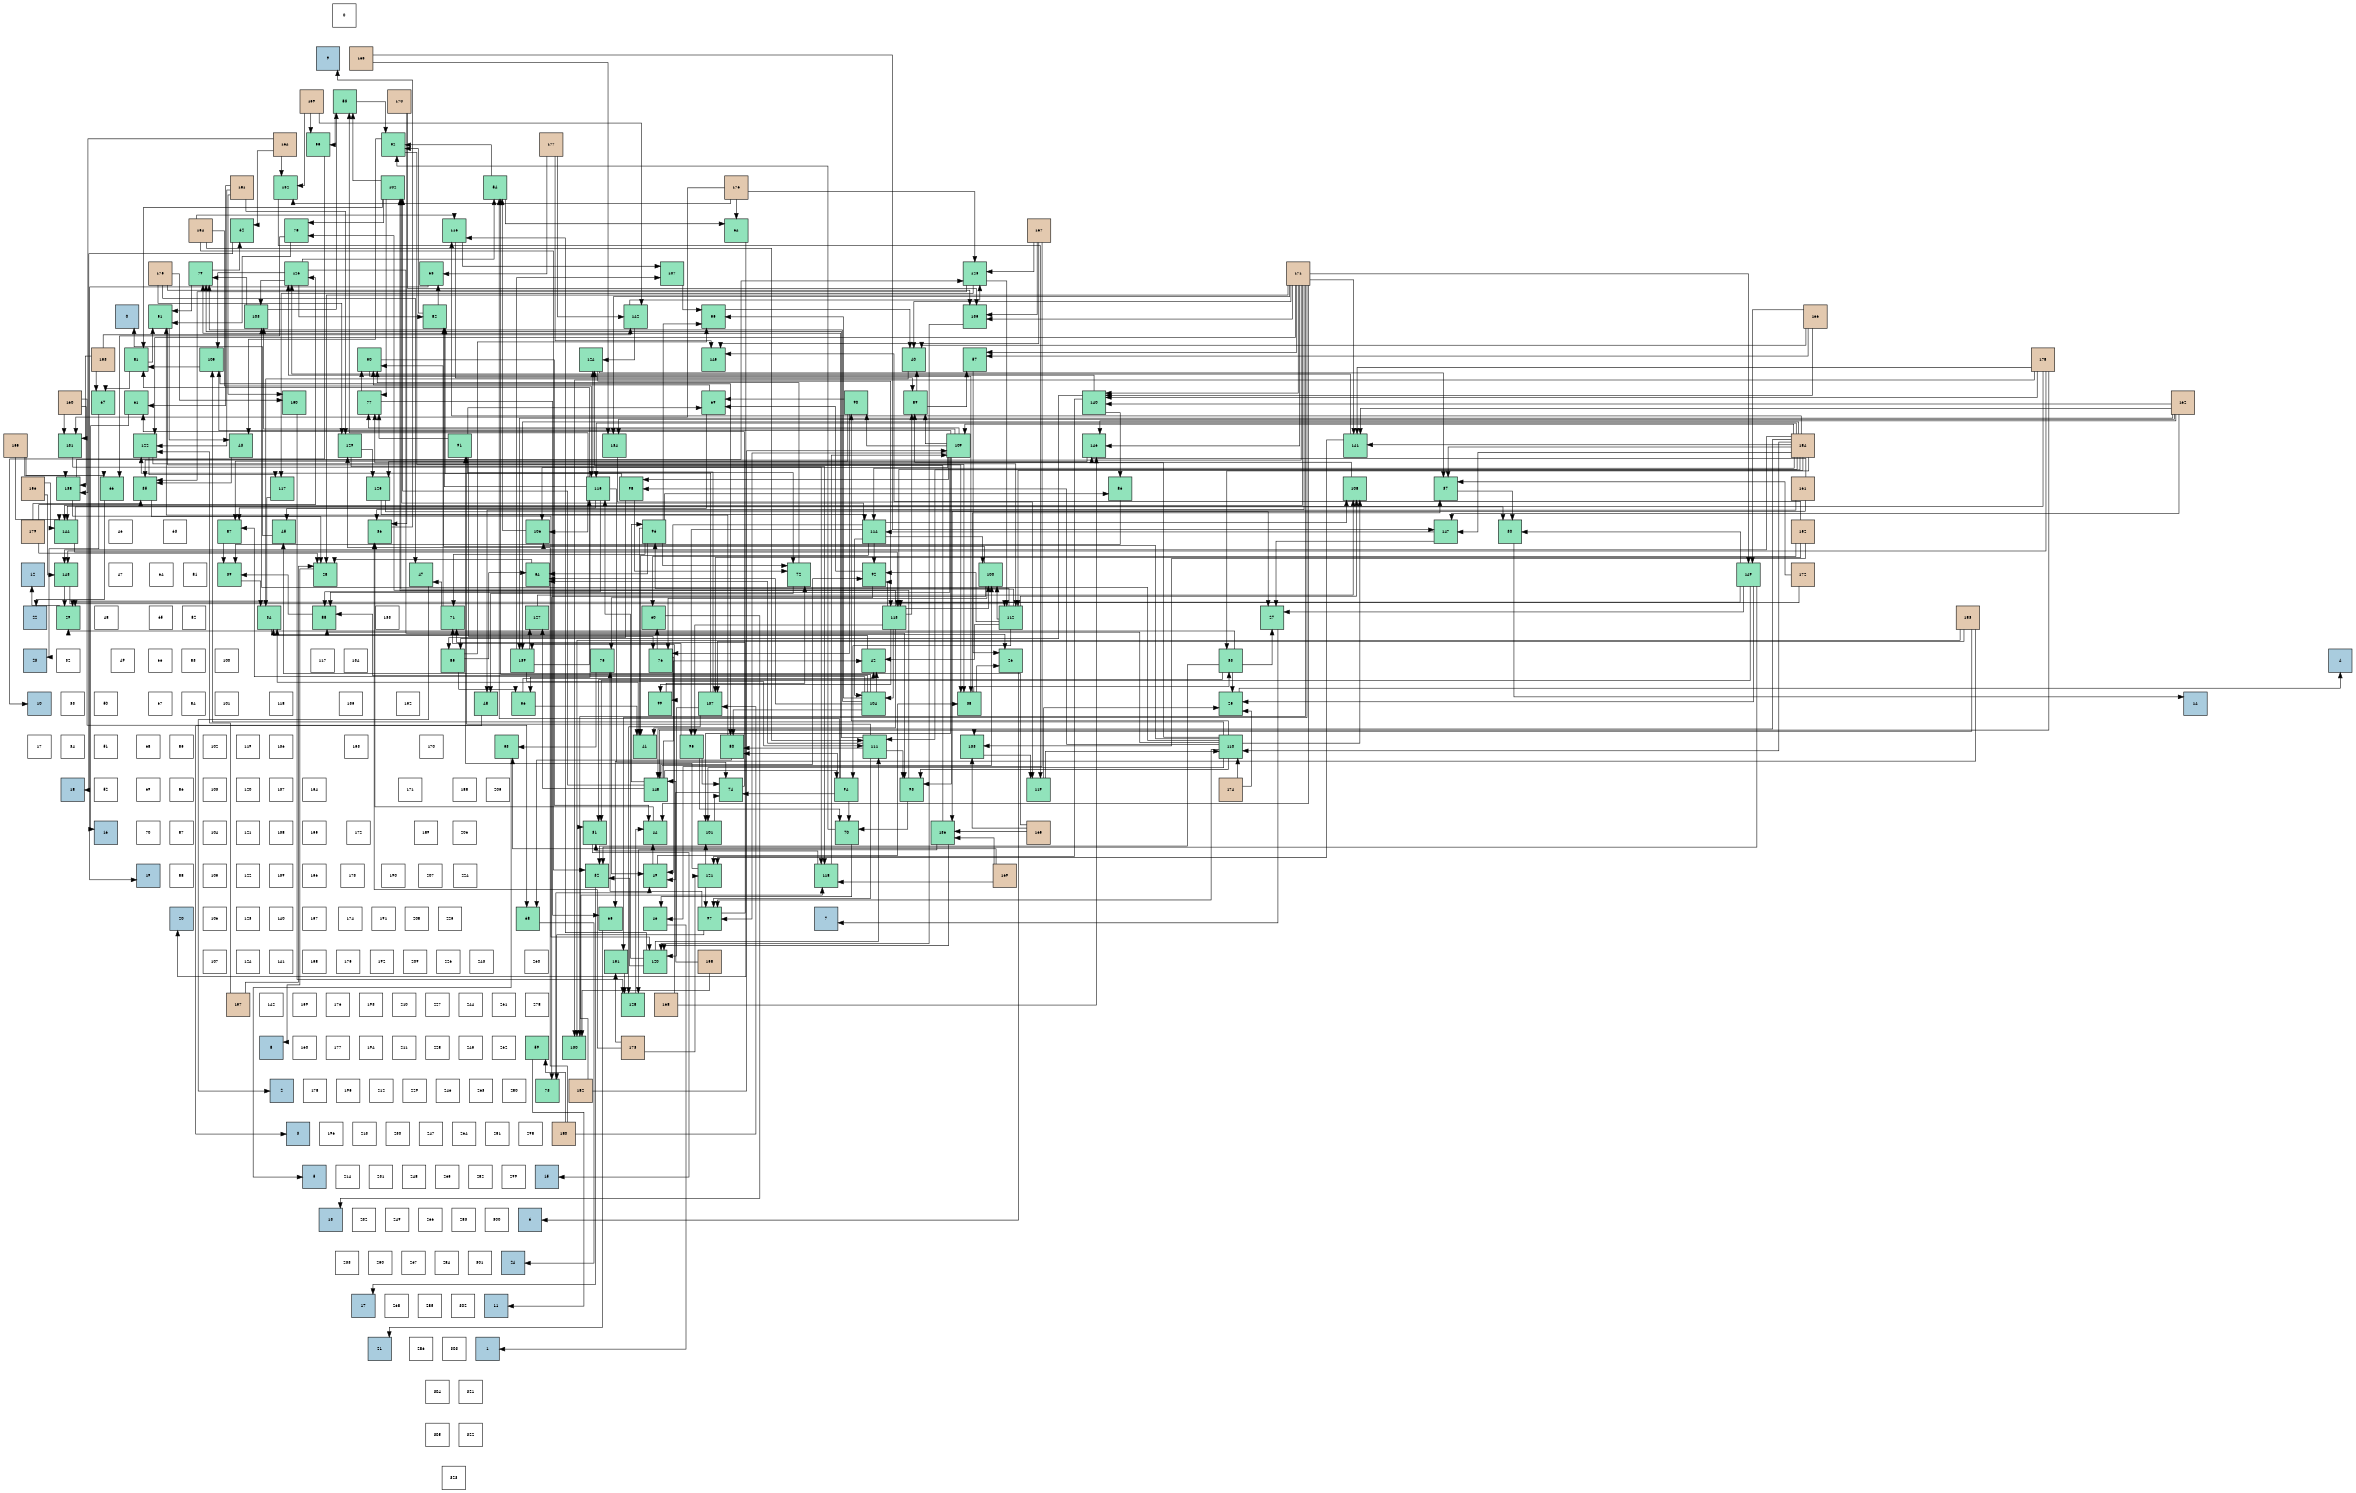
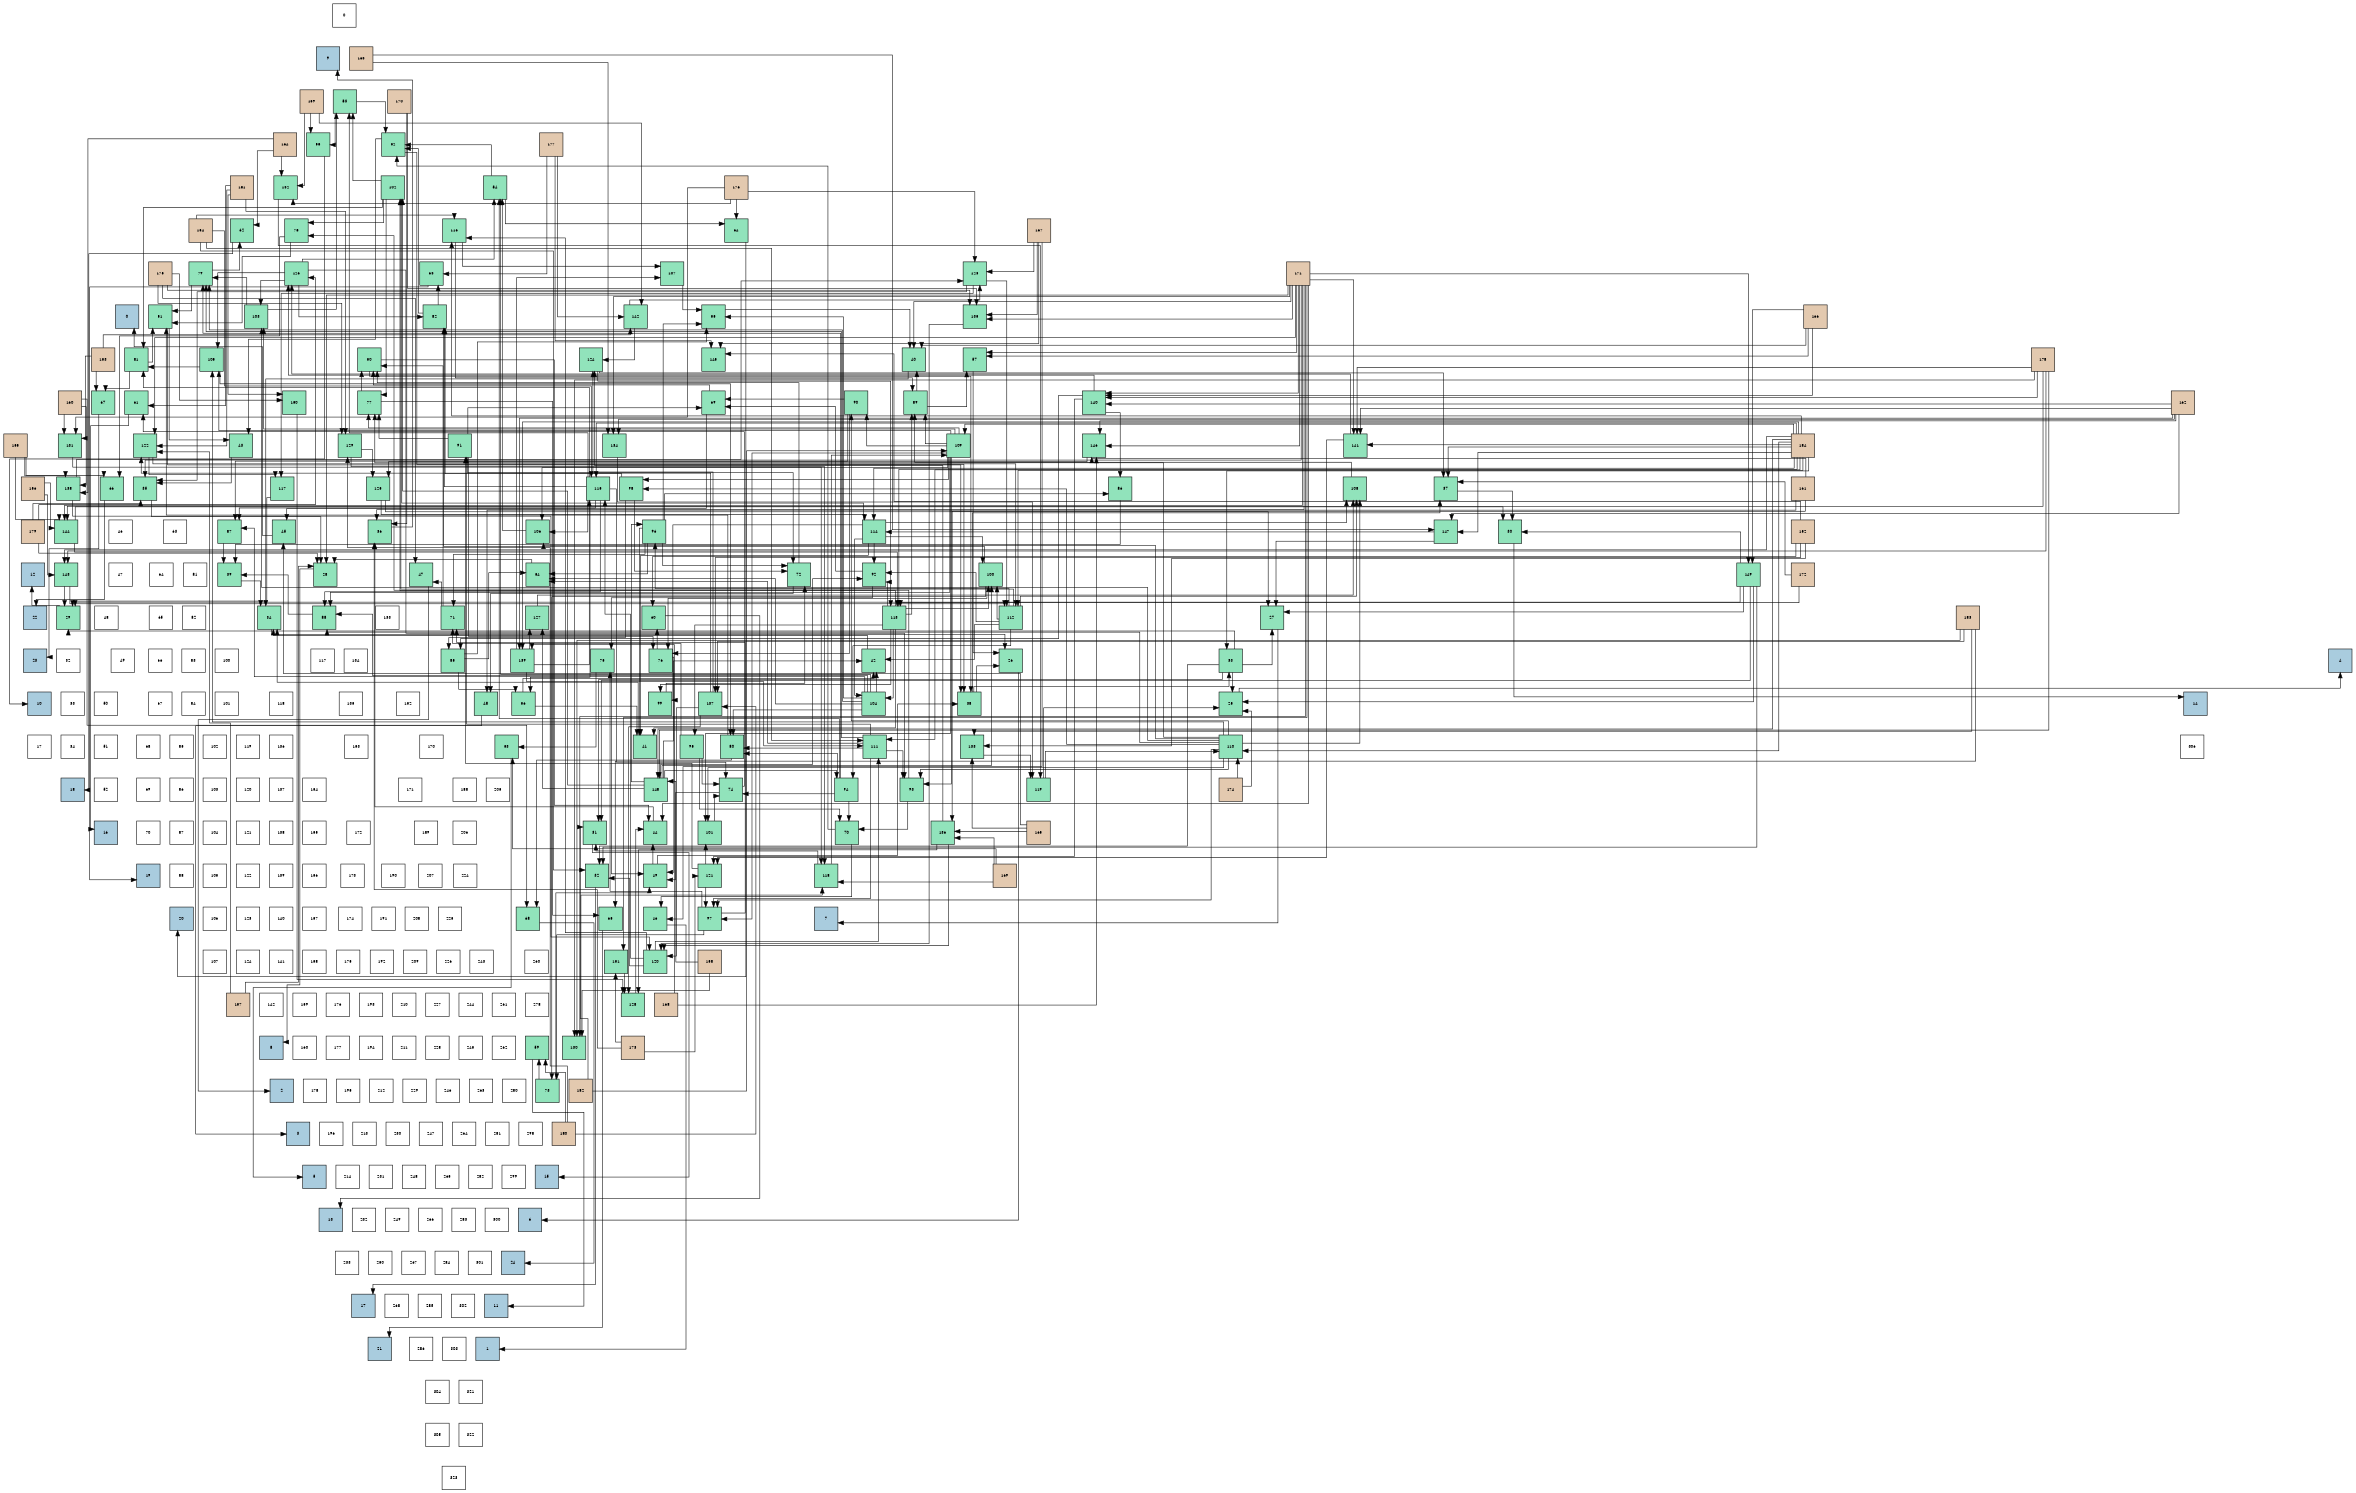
edge "114" -> "95": removed
node "306": added
edge "73" -> "59": added
